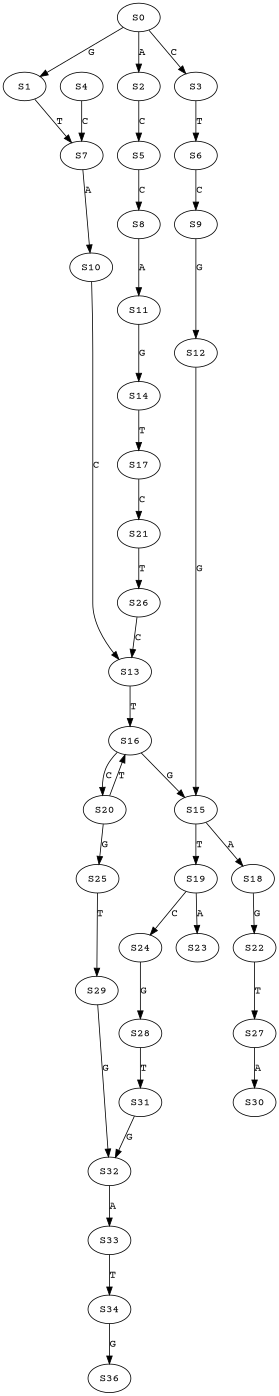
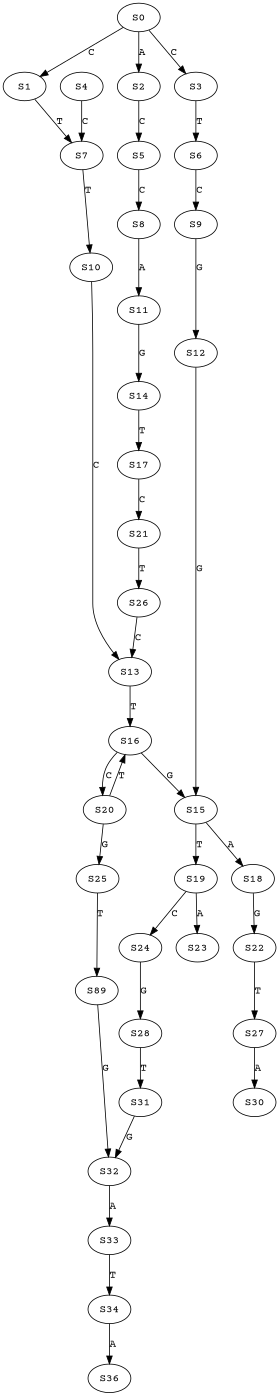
edge "S0" -> "S1": label "G" -> "C"
edge "S7" -> "S10": label "A" -> "T"
node "S29": label "S29" -> "S89"
edge "S34" -> "S36": label "G" -> "A"
